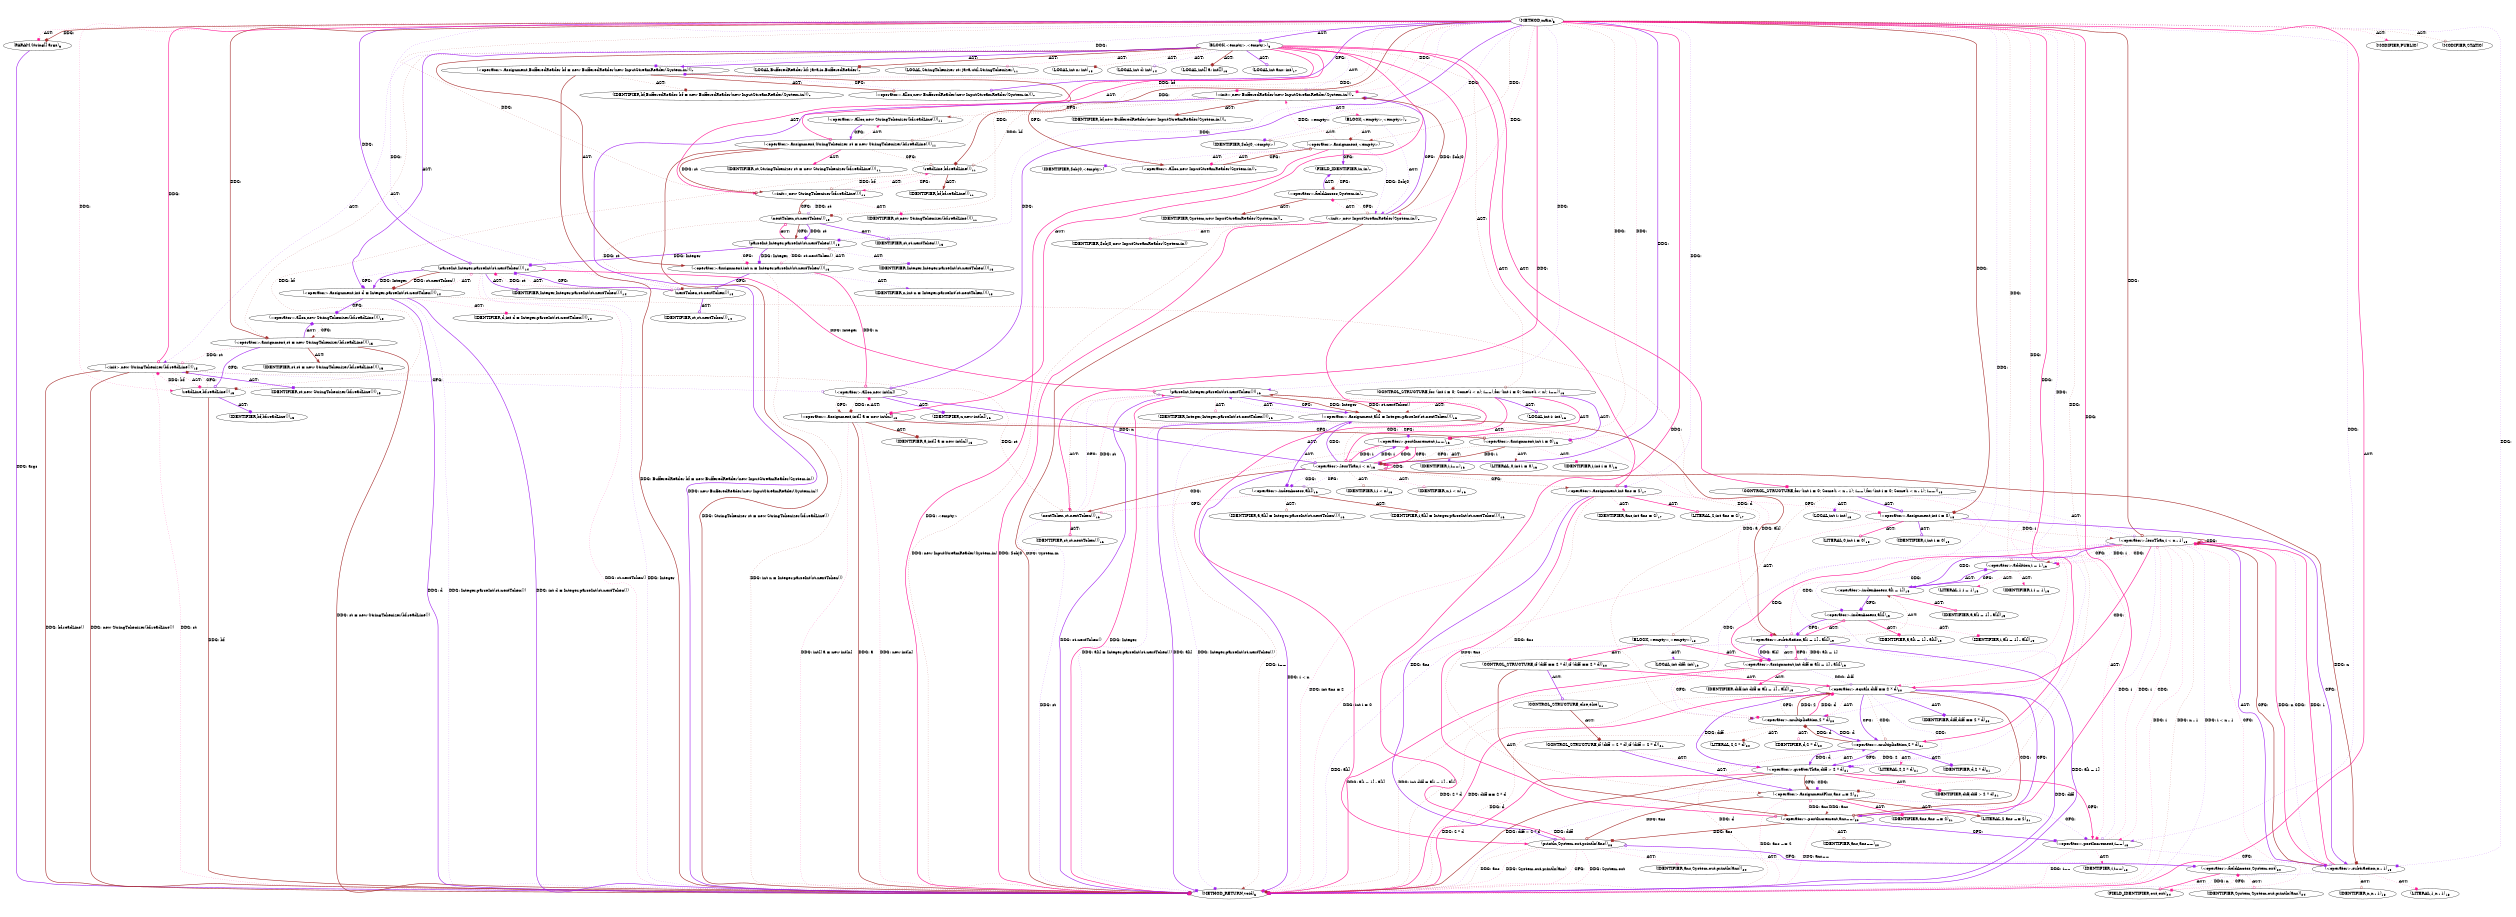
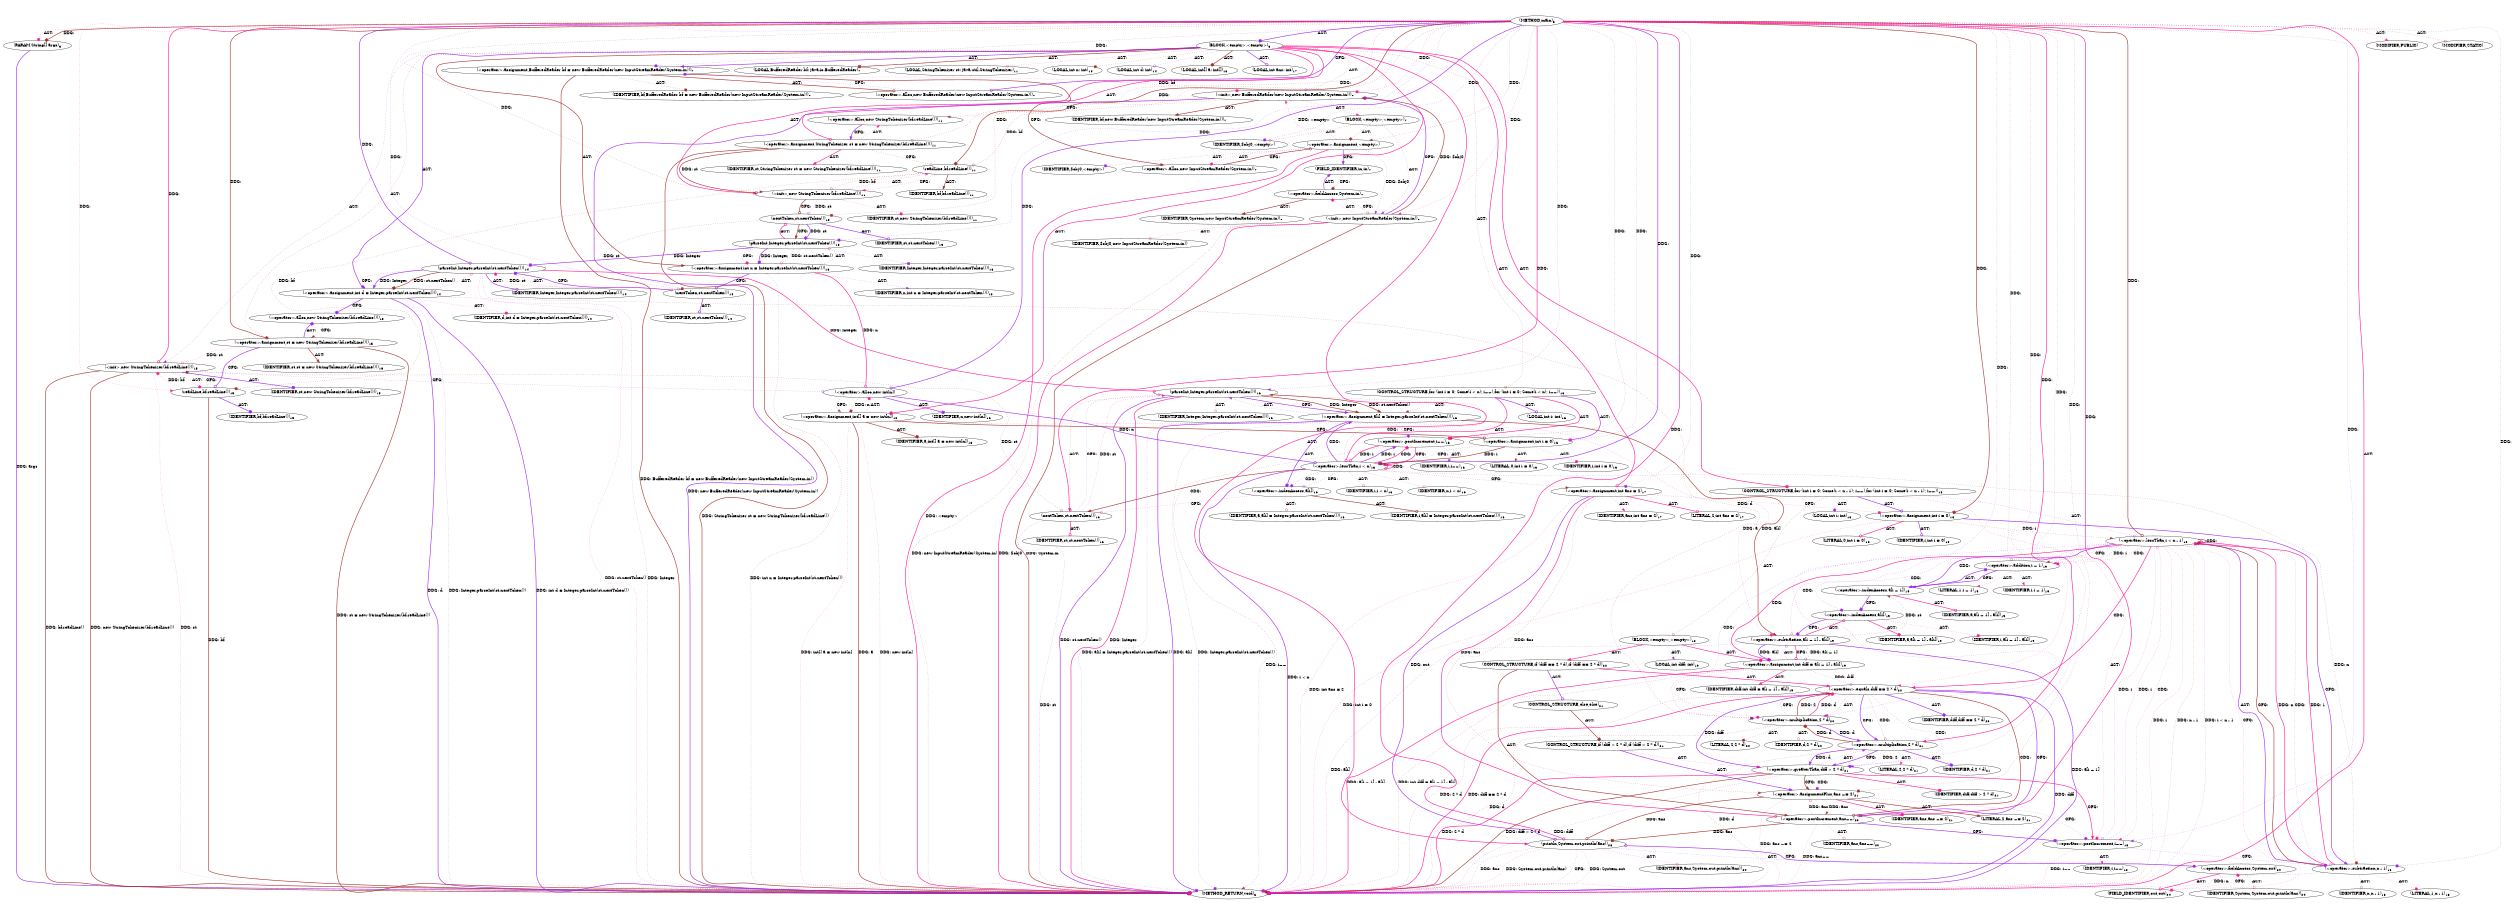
edge "(<operator>.lessThan,i < n)" -> "(<operator>.subtraction,n - 1)": style bold -> dotted
edge "(<operator>.subtraction,a[i + 1] - a[i])" -> "(<operator>.indexAccess,a[i + 1])": label "AST: " -> "DDG: st"
edge "(<operator>.assignment,int ans = 2)" -> "(println,System.out.println(ans))": label "DDG: ans" -> "DDG: out"
